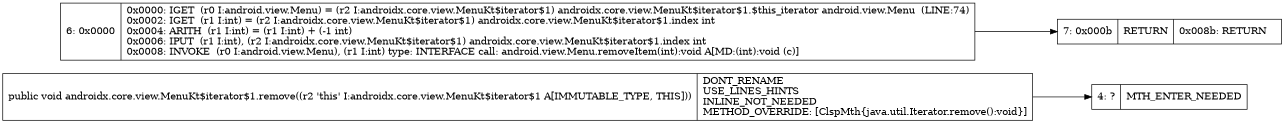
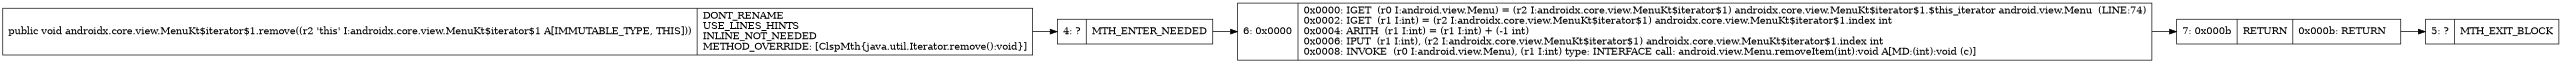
node "7: 0x000b": text "0x008b: RETURN" -> "0x000b: RETURN"
edge "4: ?" -> "6: 0x0000": added
node "5: ?": added
